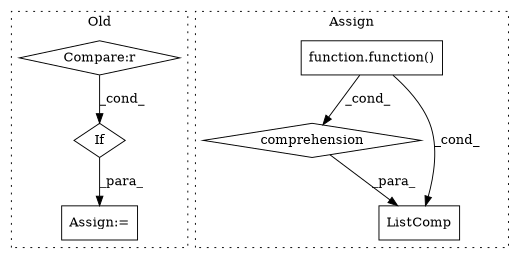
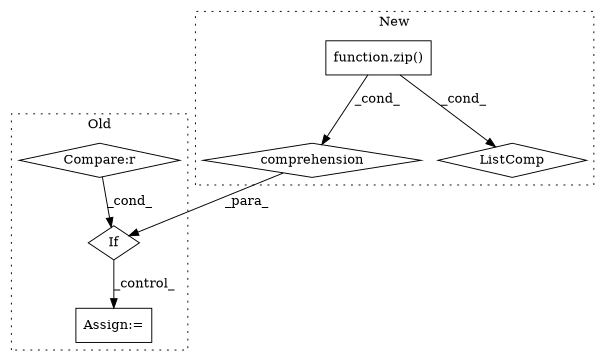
cluster "Assign": label "Assign" -> "New"
node "function.function()": label "function.function()" -> "function.zip()"
edge "comprehension" -> "ListComp": now "comprehension" -> "If"
edge "If" -> "Assign:=": label "_para_" -> "_control_"
node "ListComp": shape box -> diamond
